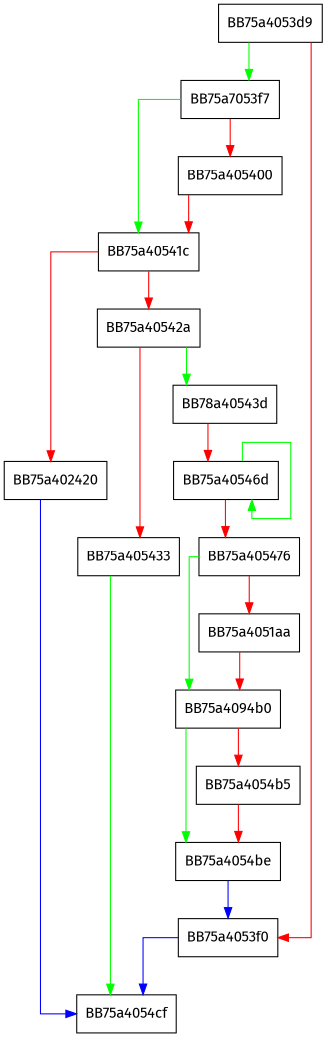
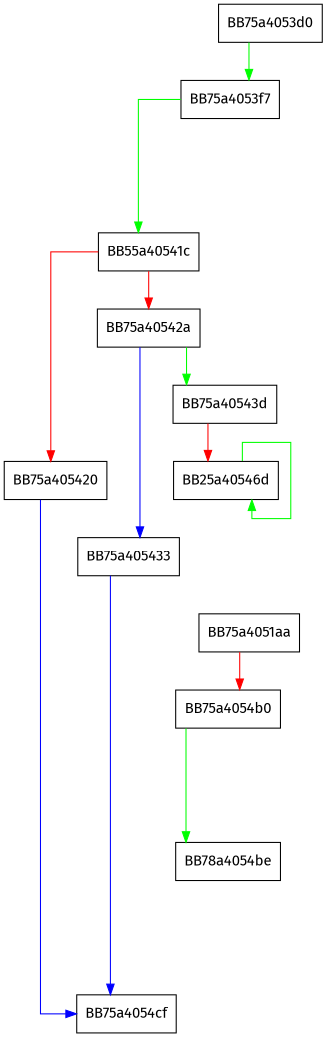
node "BB75a4053d9": label "BB75a4053d9" -> "BB75a4053d0"
node "BB75a7053f7": label "BB75a7053f7" -> "BB75a4053f7"
node "BB75a405400": removed
node "BB75a40541c": label "BB75a40541c" -> "BB55a40541c"
node "BB78a40543d": label "BB78a40543d" -> "BB75a40543d"
edge "BB75a40542a" -> "BB75a405433": color red -> blue
node "BB75a402420": label "BB75a402420" -> "BB75a405420"
node "BB75a40546d": label "BB75a40546d" -> "BB25a40546d"
node "BB75a405476": removed
node "BB75a4094b0": label "BB75a4094b0" -> "BB75a4054b0"
edge "BB75a405433" -> "BB75a4054cf": color green -> blue
node "BB75a4054b5": removed
node "BB75a4054be": label "BB75a4054be" -> "BB78a4054be"
node "BB75a4053f0": removed
